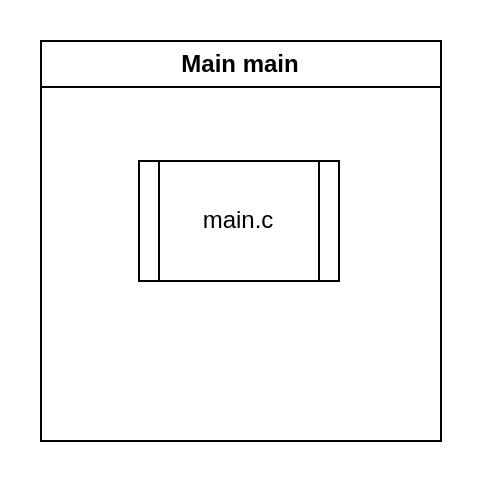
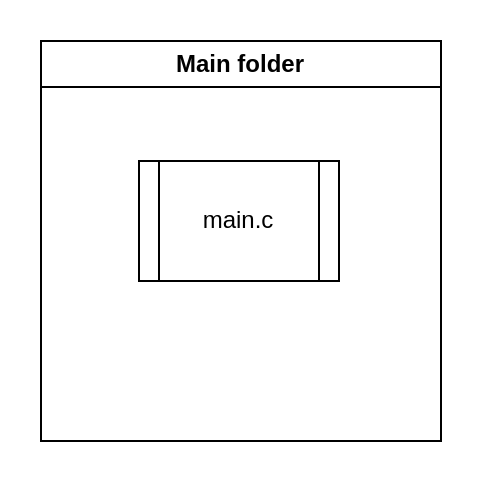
node "Main main": label "Main main" -> "Main folder"
